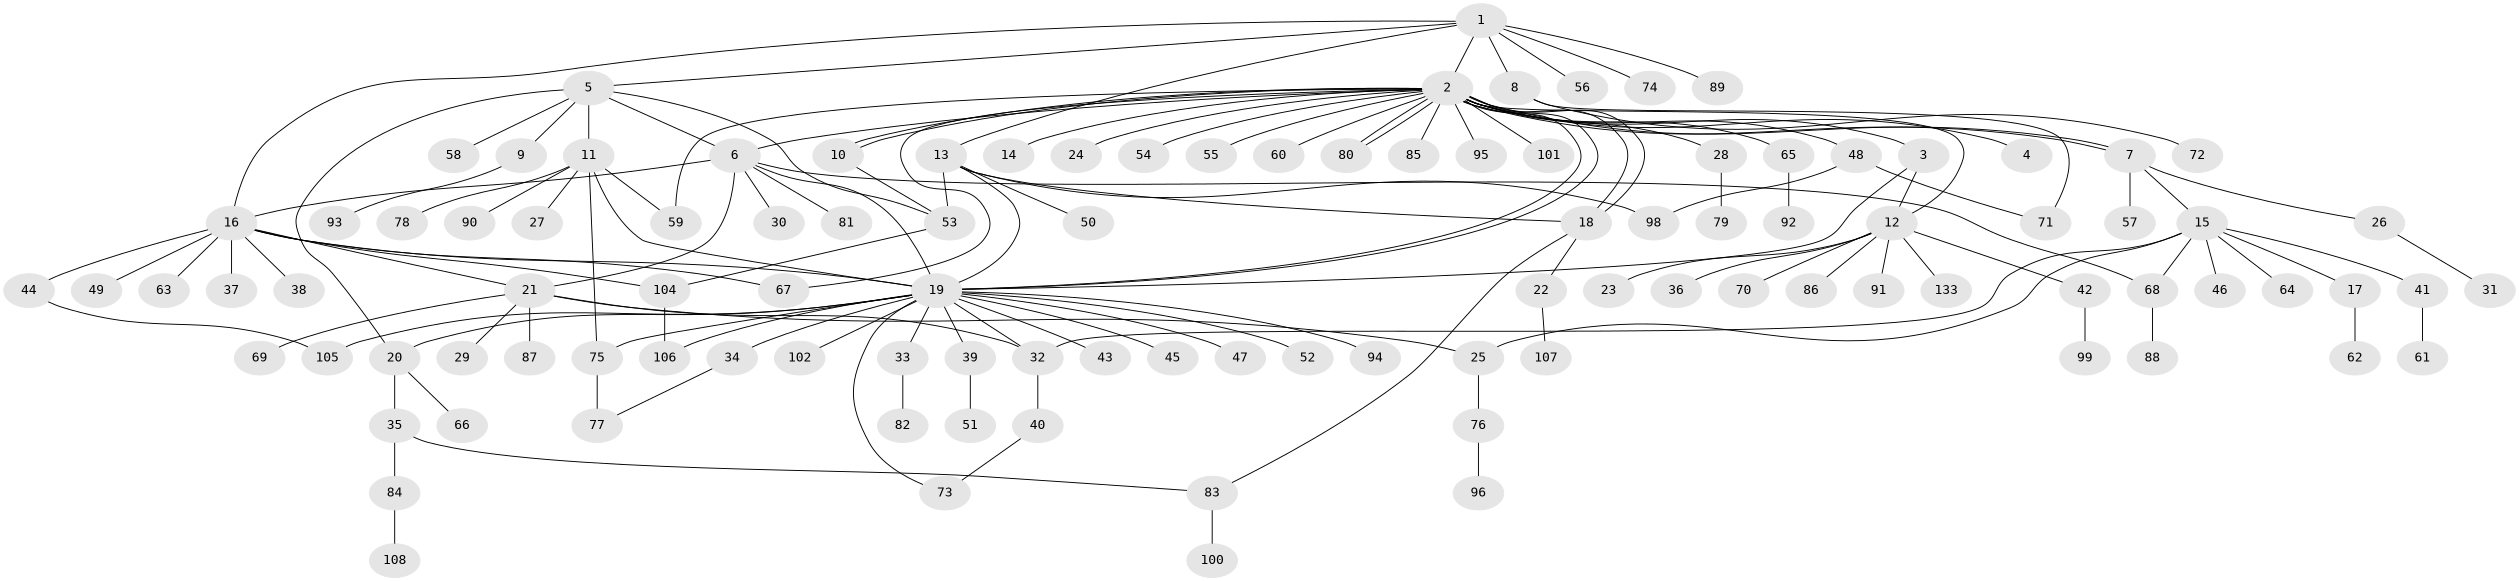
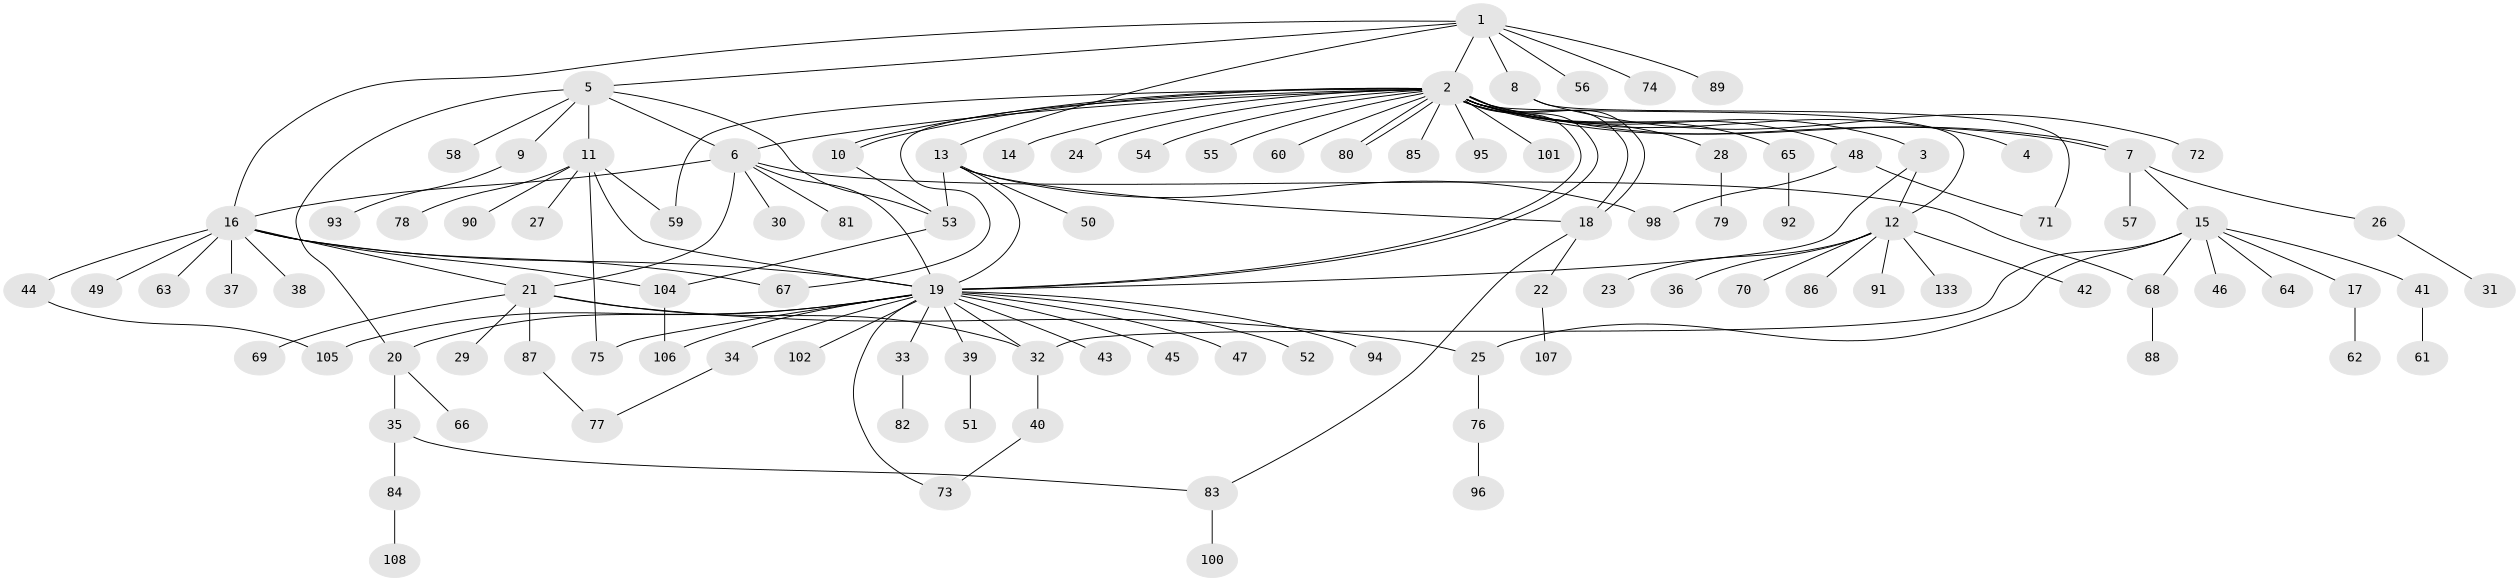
node "99": removed
edge "75" -- "77": now "87" -- "77"
